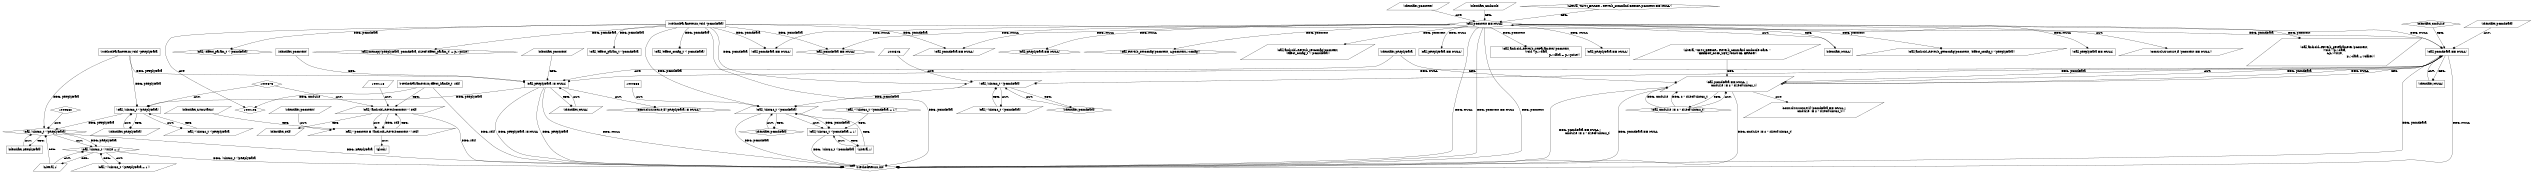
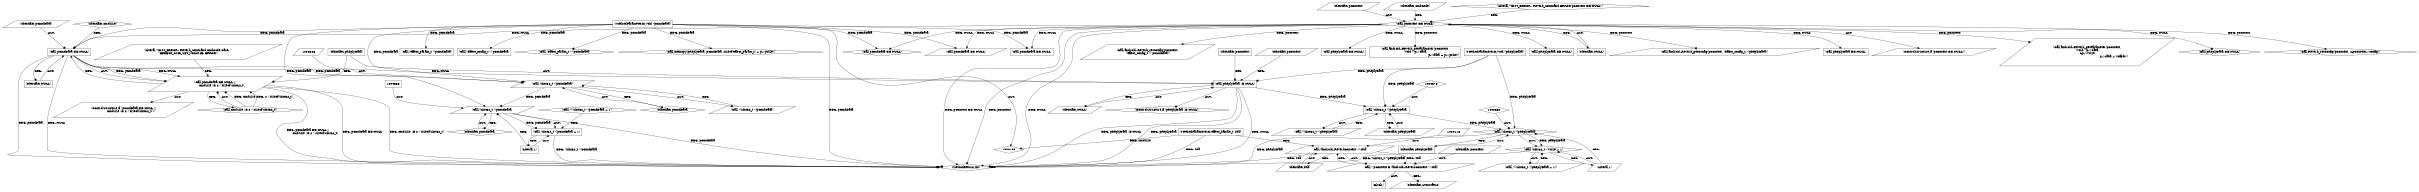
edge "(MethodParameterIn,void *pCmdData)" -> "(Call,(effect_config_t *) pCmdData)": arrowhead box -> diamond
edge "1000573" -> "(Call,(android::ReverbContext *) self)": now "(Identifier,self)" -> "(Call,(android::ReverbContext *) self)"
edge "(Identifier,LvmStatus)" -> "(Call,* pContext = (android::ReverbContext *) self)": reversed
